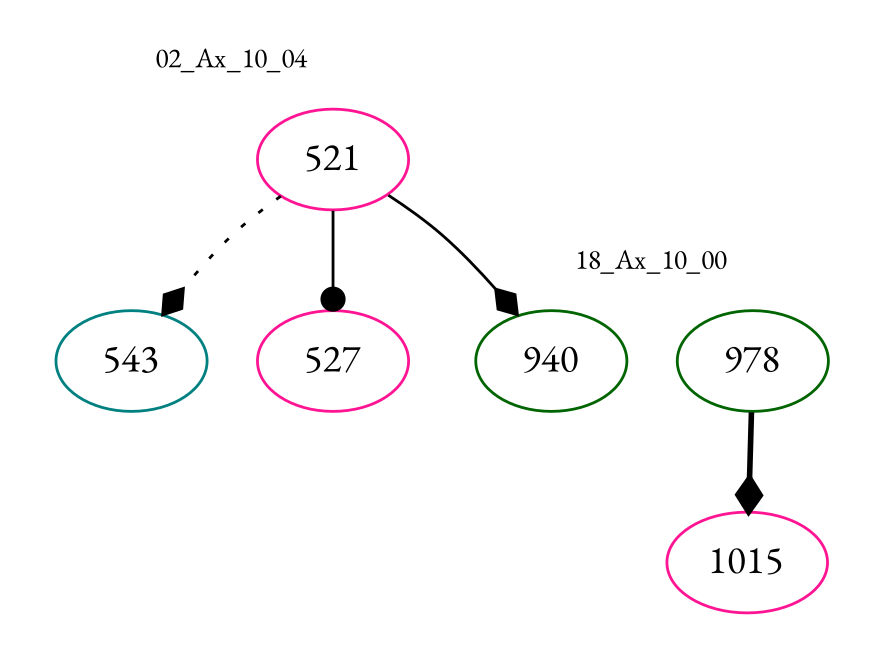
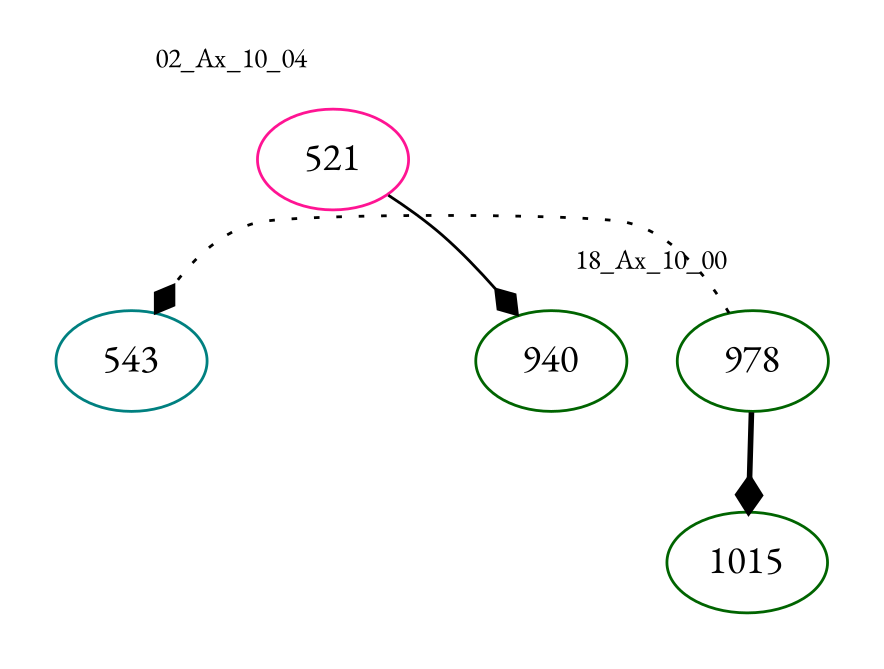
edge "521" -> "543": now "978" -> "543"
node "527": removed
node "1015": color deeppink -> darkgreen
